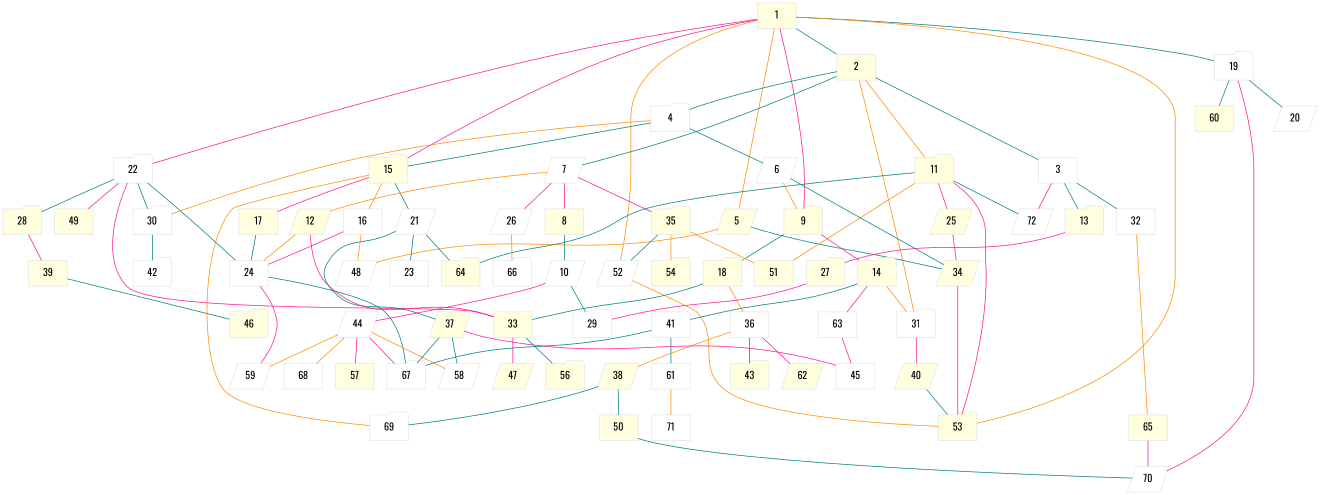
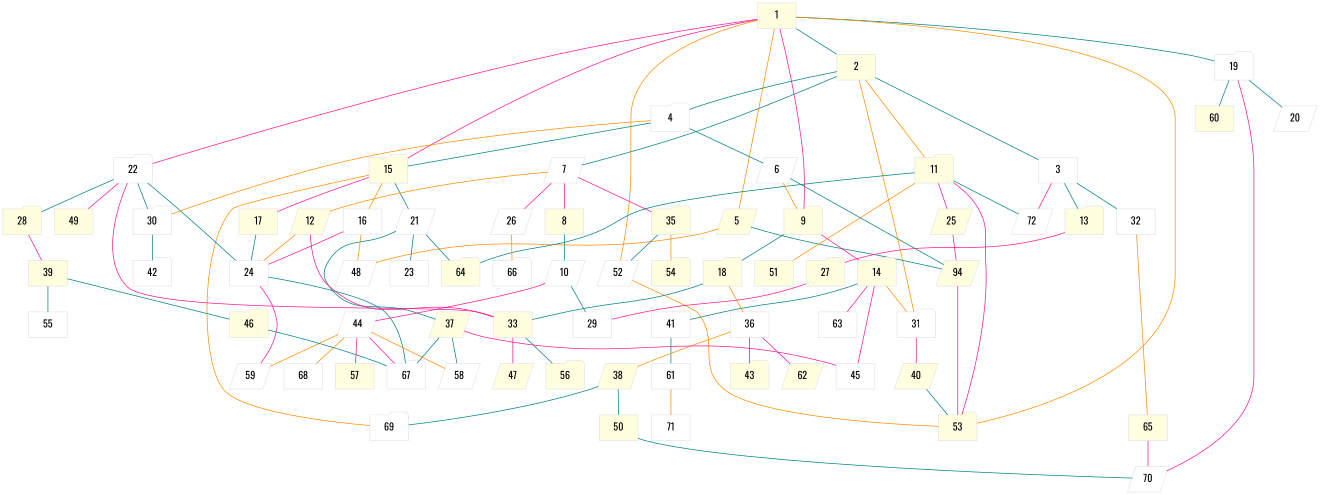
edge "35" -- "51": removed
node "34": label "34" -> "94"
node "55": added
edge "41" -- "67": now "46" -- "67"
edge "63" -- "45": now "14" -- "45"
